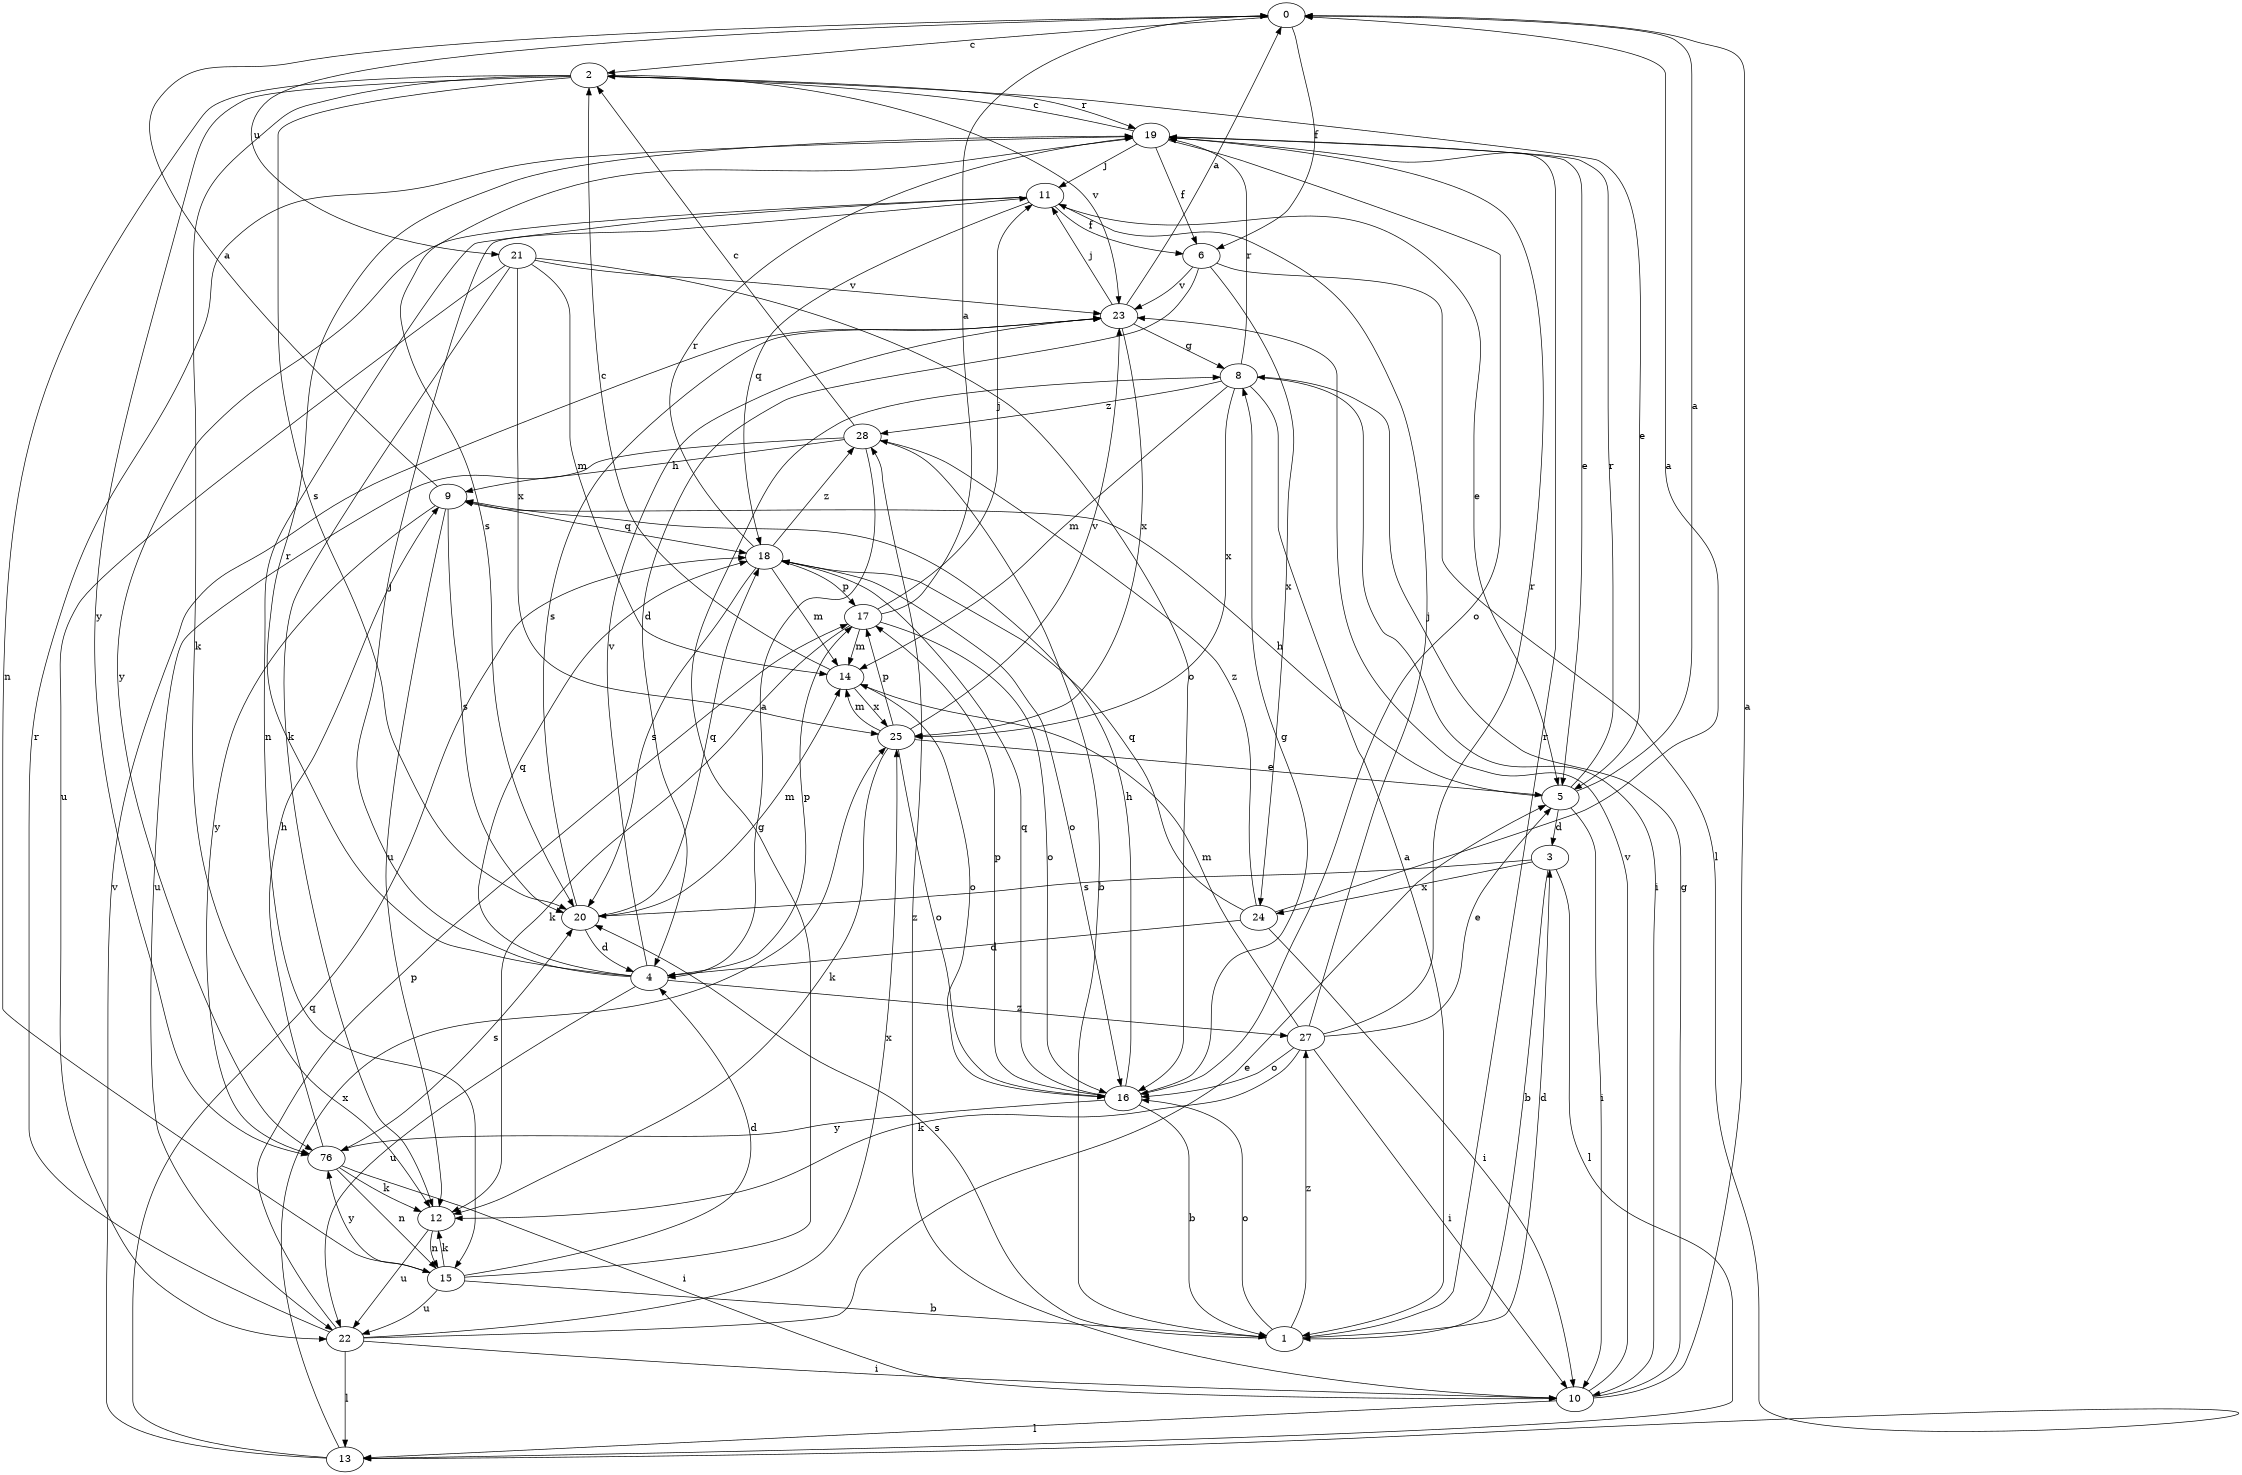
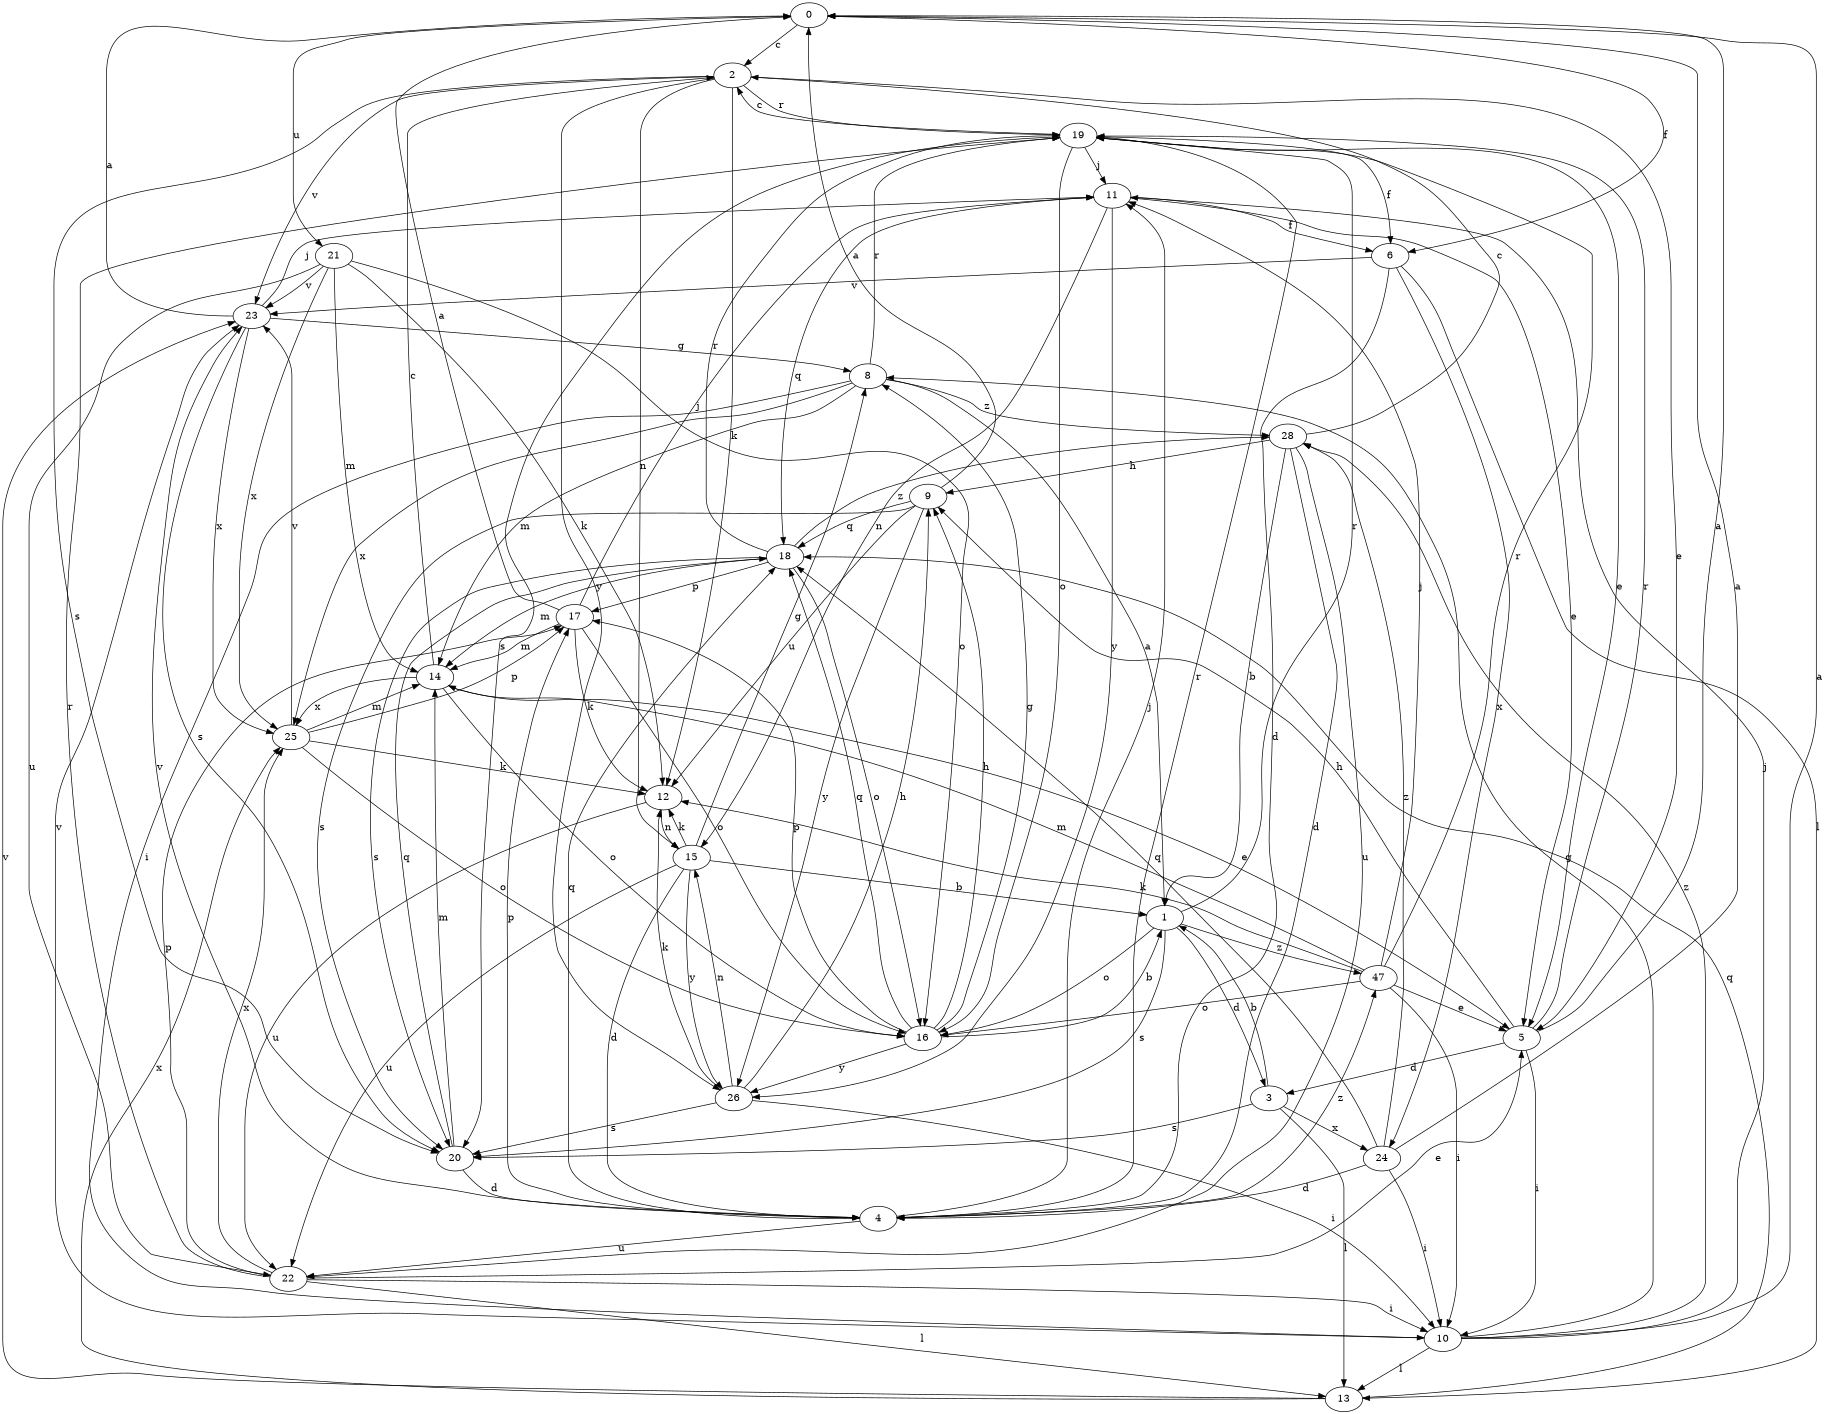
edge "20" -> "23": reversed
edge "10" -> "11": added, label "j"
edge "28" -> "4": label "a" -> "d"
edge "25" -> "5": now "14" -> "5"
node "27": label "27" -> "47"
node "76": label "76" -> "26"
